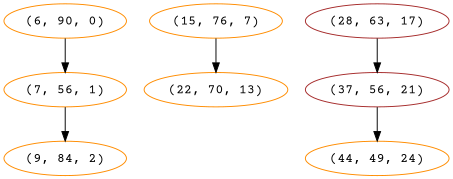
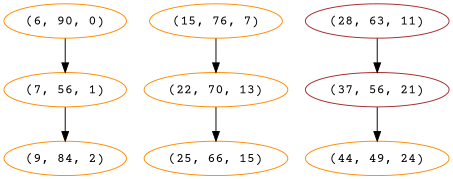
node "(28, 63, 17)": label "(28, 63, 17)" -> "(28, 63, 11)"
node "(25, 66, 15)": added
